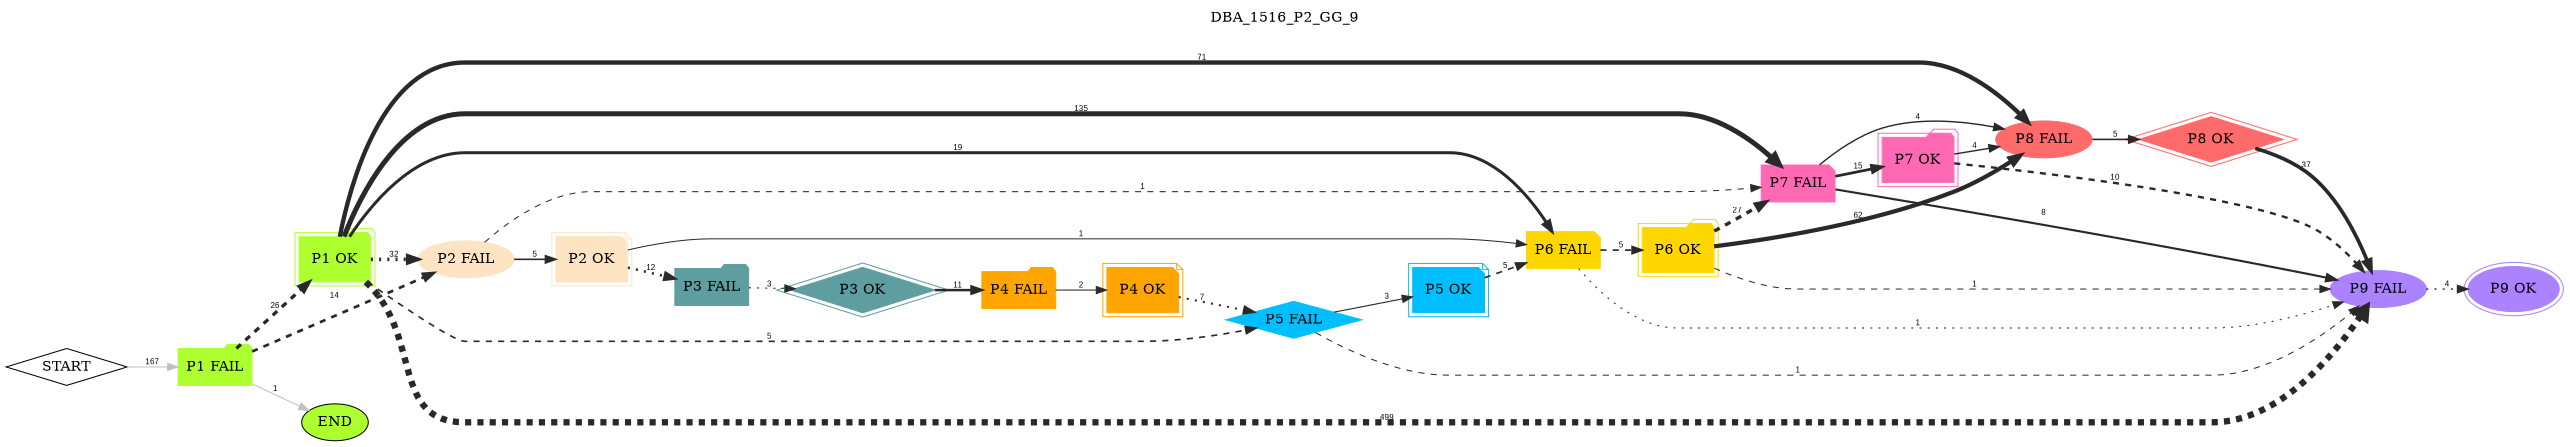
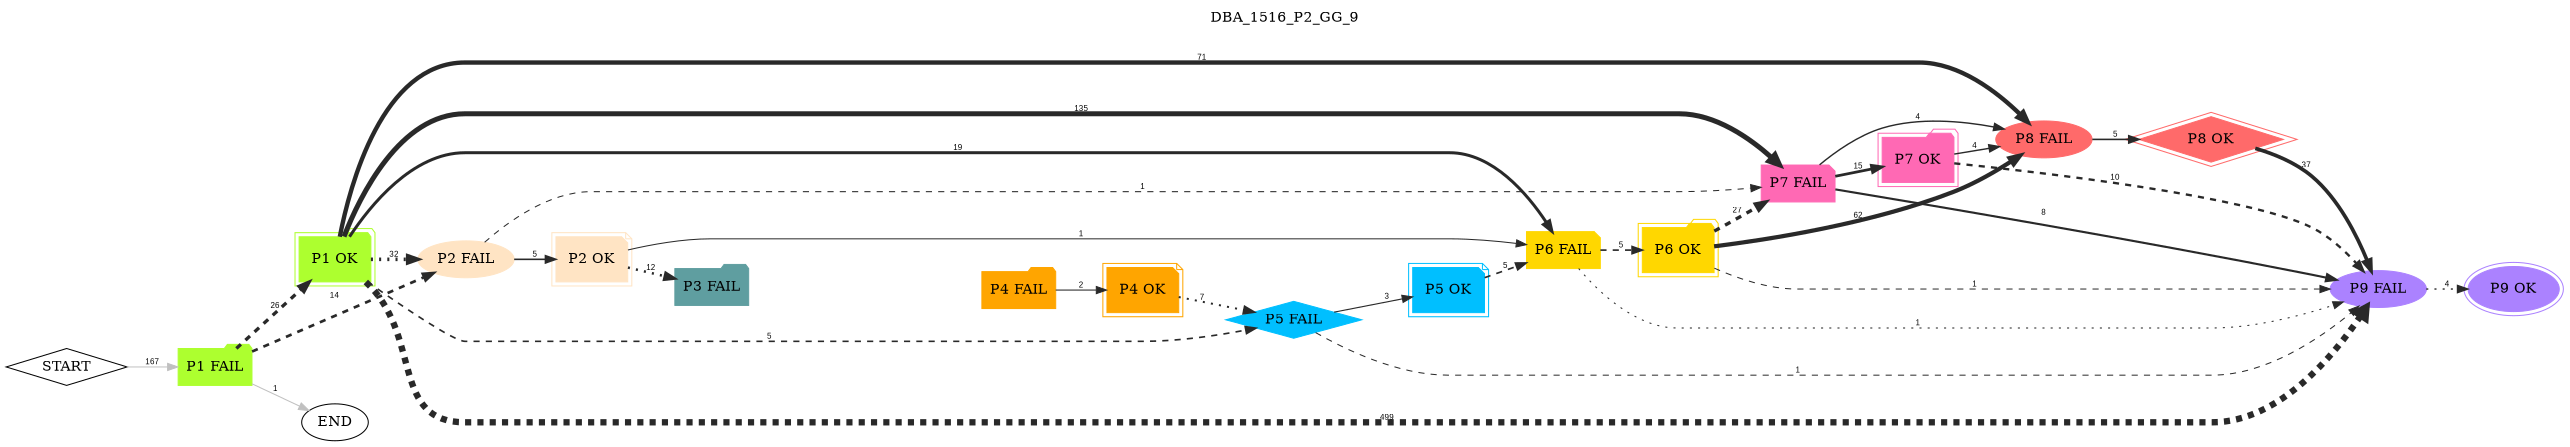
node "P3 OK": removed
node "END": fillcolor greenyellow -> white
